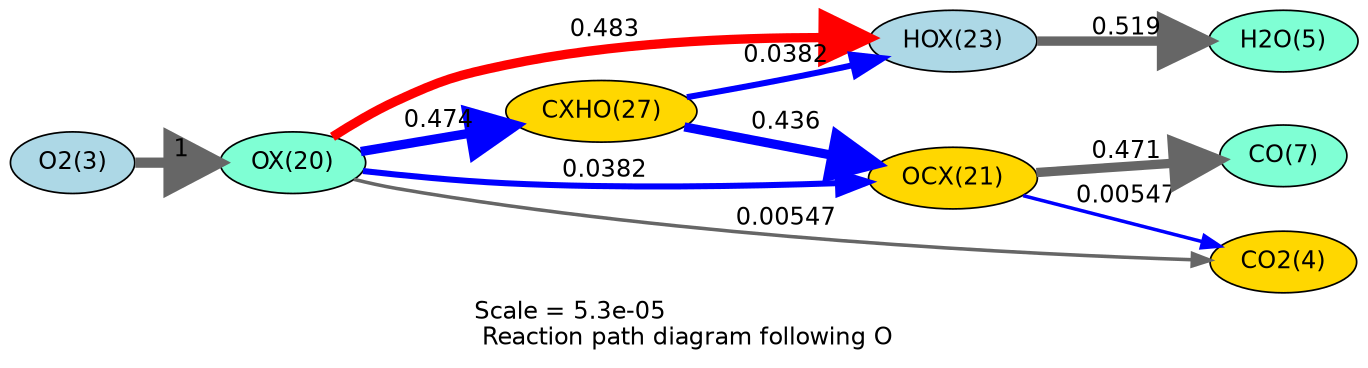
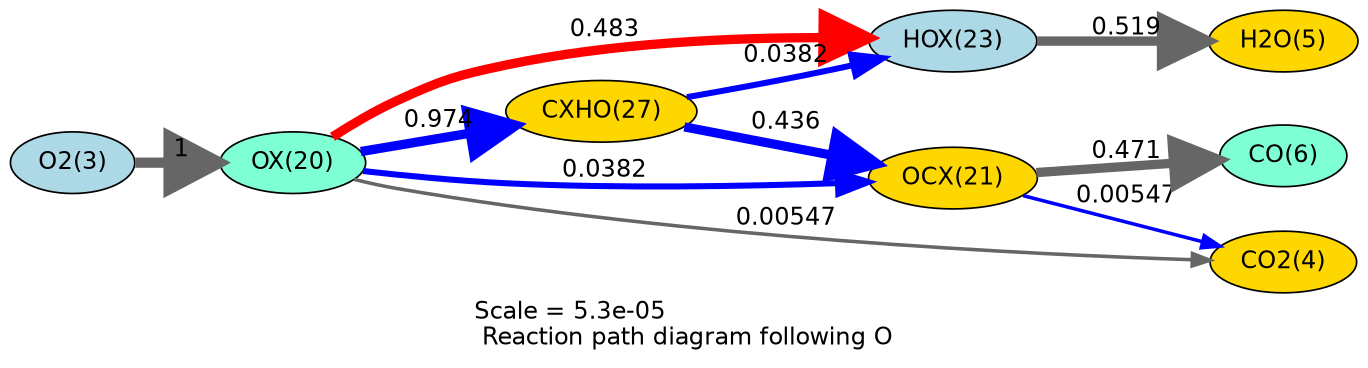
node "H2O(5)": fillcolor aquamarine -> gold
edge "OX(20)" -> "CXHO(27)": label " 0.474" -> " 0.974"
node "CO(7)": label "CO(7)" -> "CO(6)"
